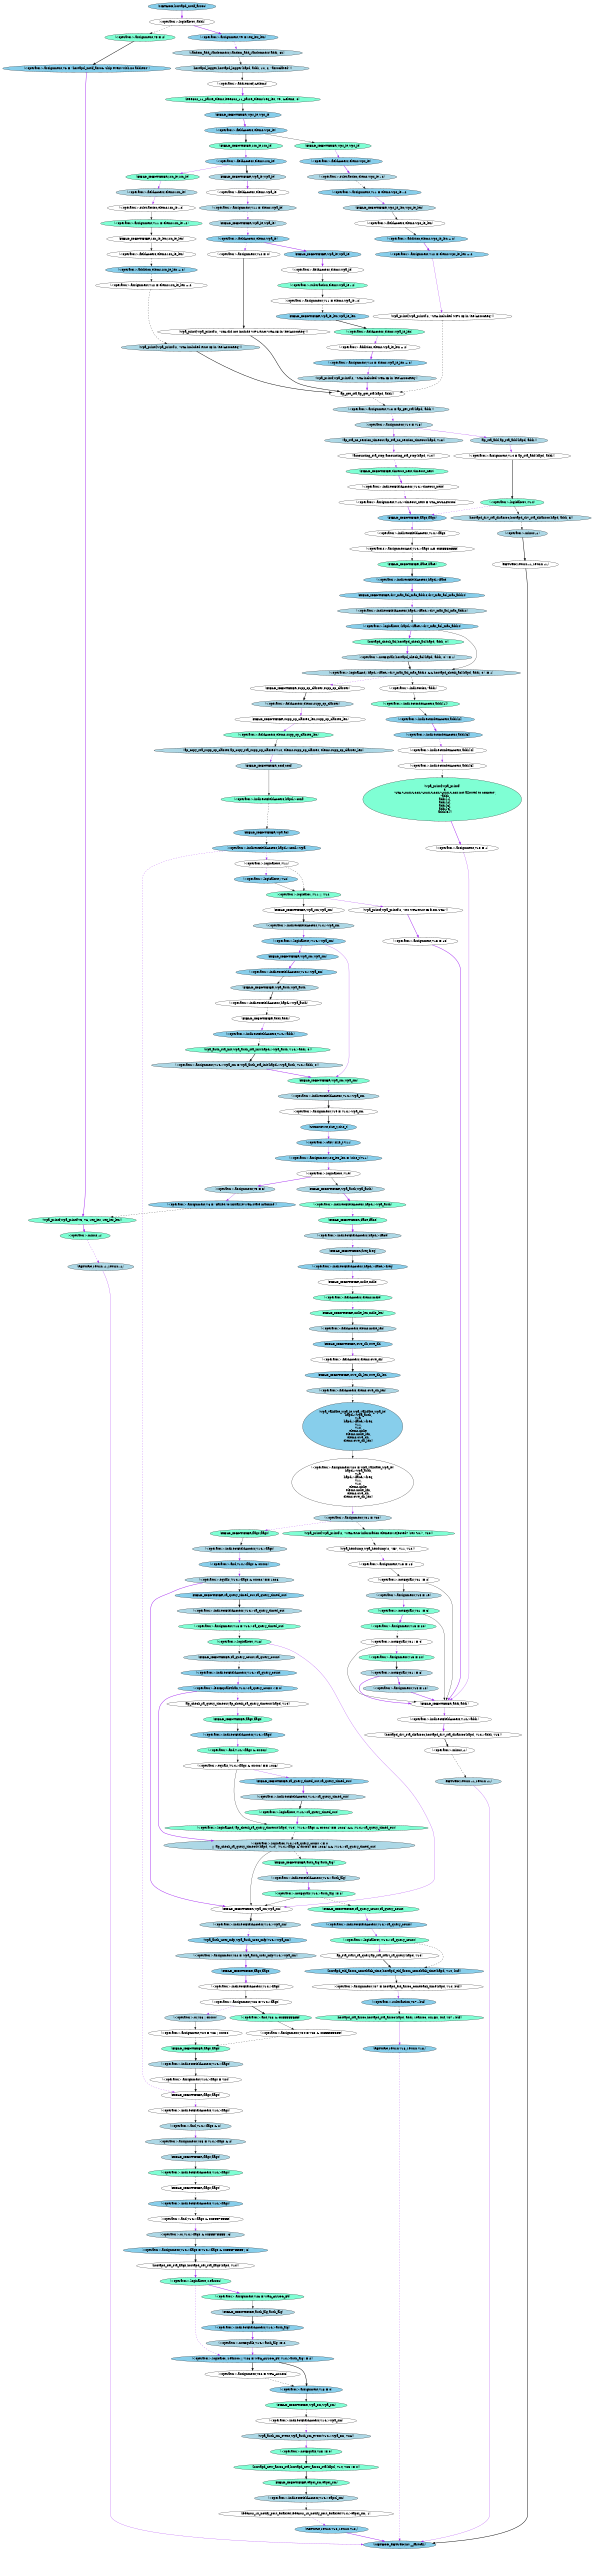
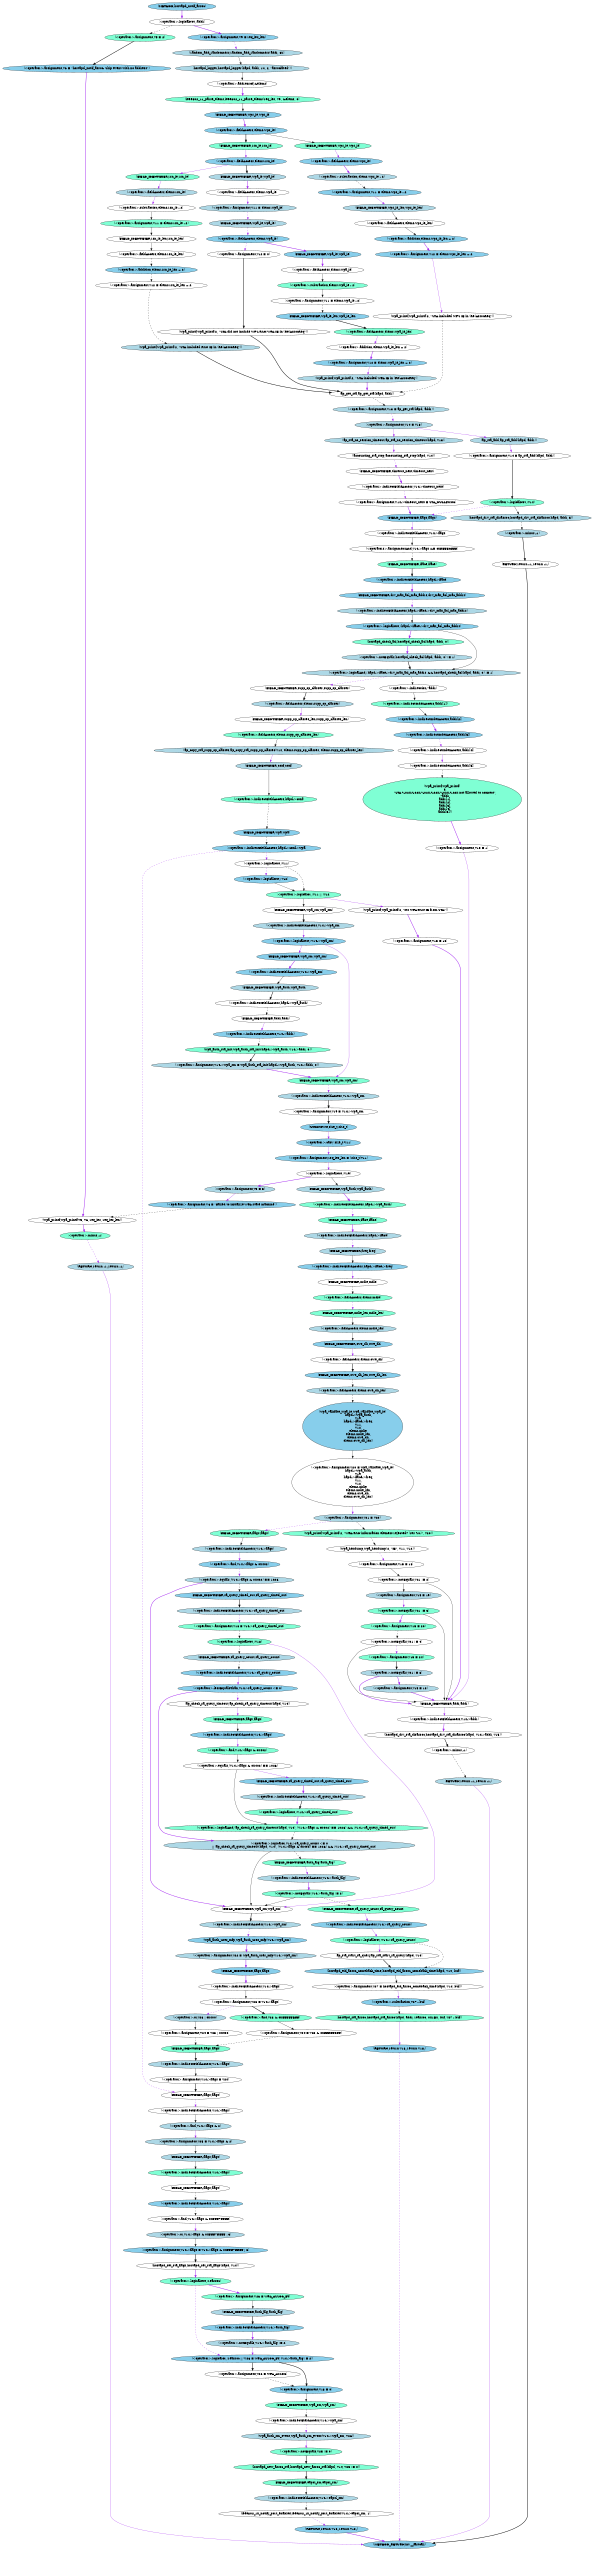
node "(FIELD_IDENTIFIER,timeout_next,timeout_next)": fillcolor aquamarine -> white
node "(FIELD_IDENTIFIER,wpa,acl)": label "(FIELD_IDENTIFIER,wpa,acl)" -> "(FIELD_IDENTIFIER,wpa,wpa)"
node "(wpa_printf,wpa_printf(v5, v6, req_ies, req_ies_len))": fillcolor aquamarine -> white
